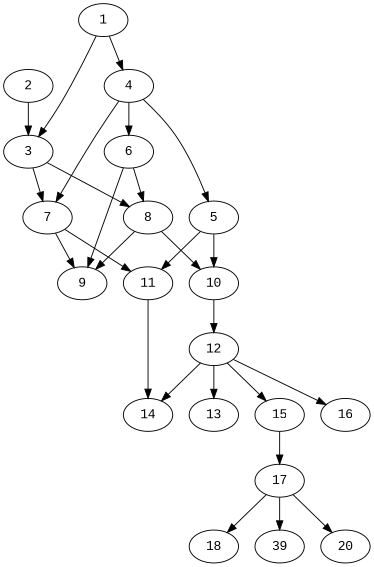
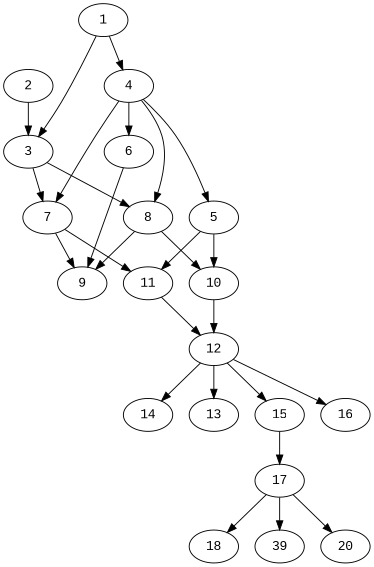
edge "6" -> "8": now "4" -> "8"
edge "11" -> "14": now "11" -> "12"
